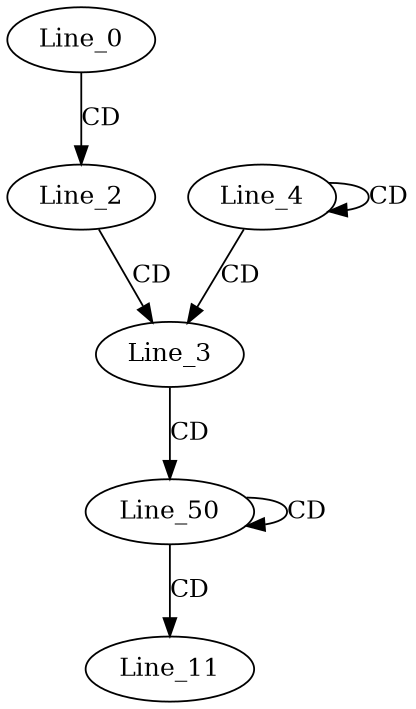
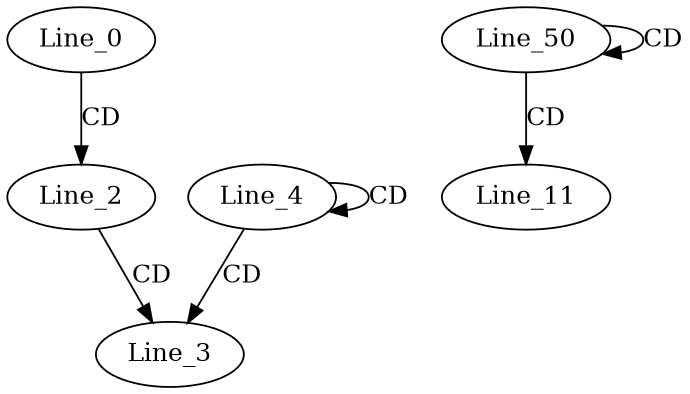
edge "Line_3" -> "Line_50": removed, label "CD"
